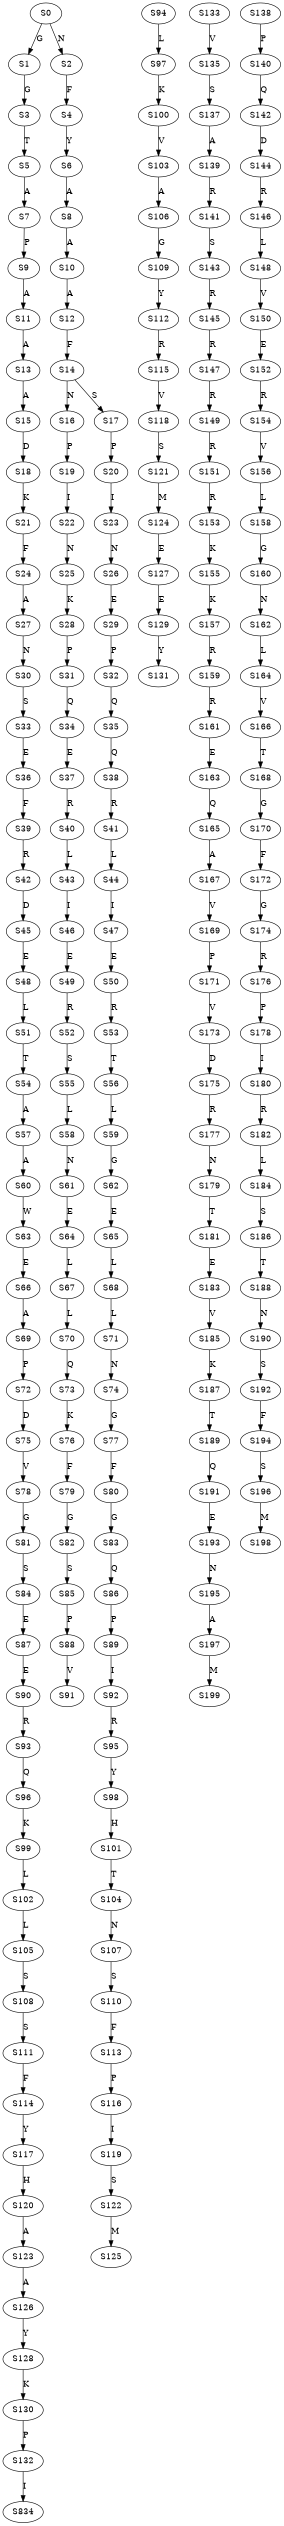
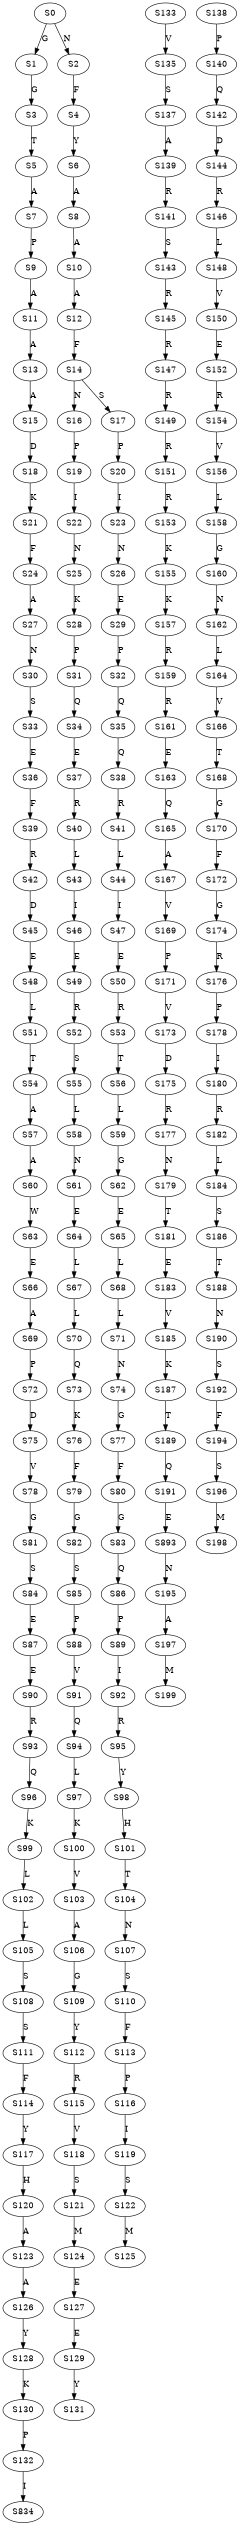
node "S193": label "S193" -> "S893"
edge "S91" -> "S94": added, label "Q"
